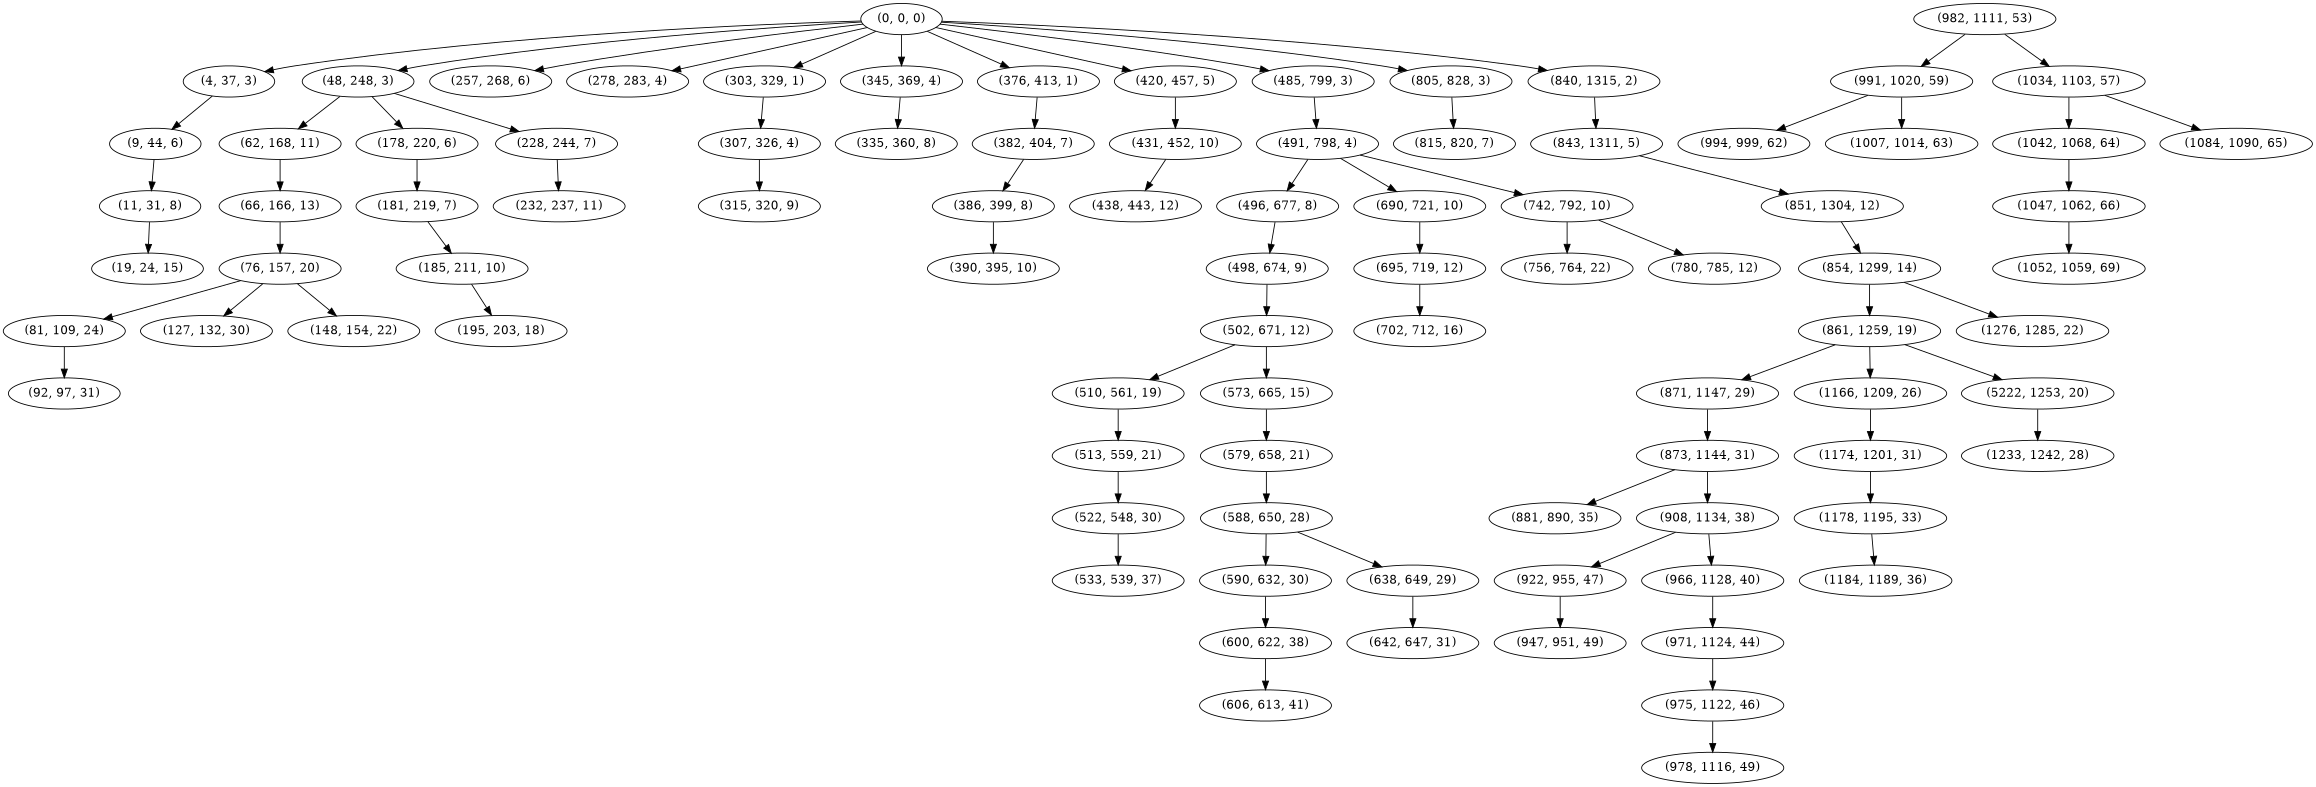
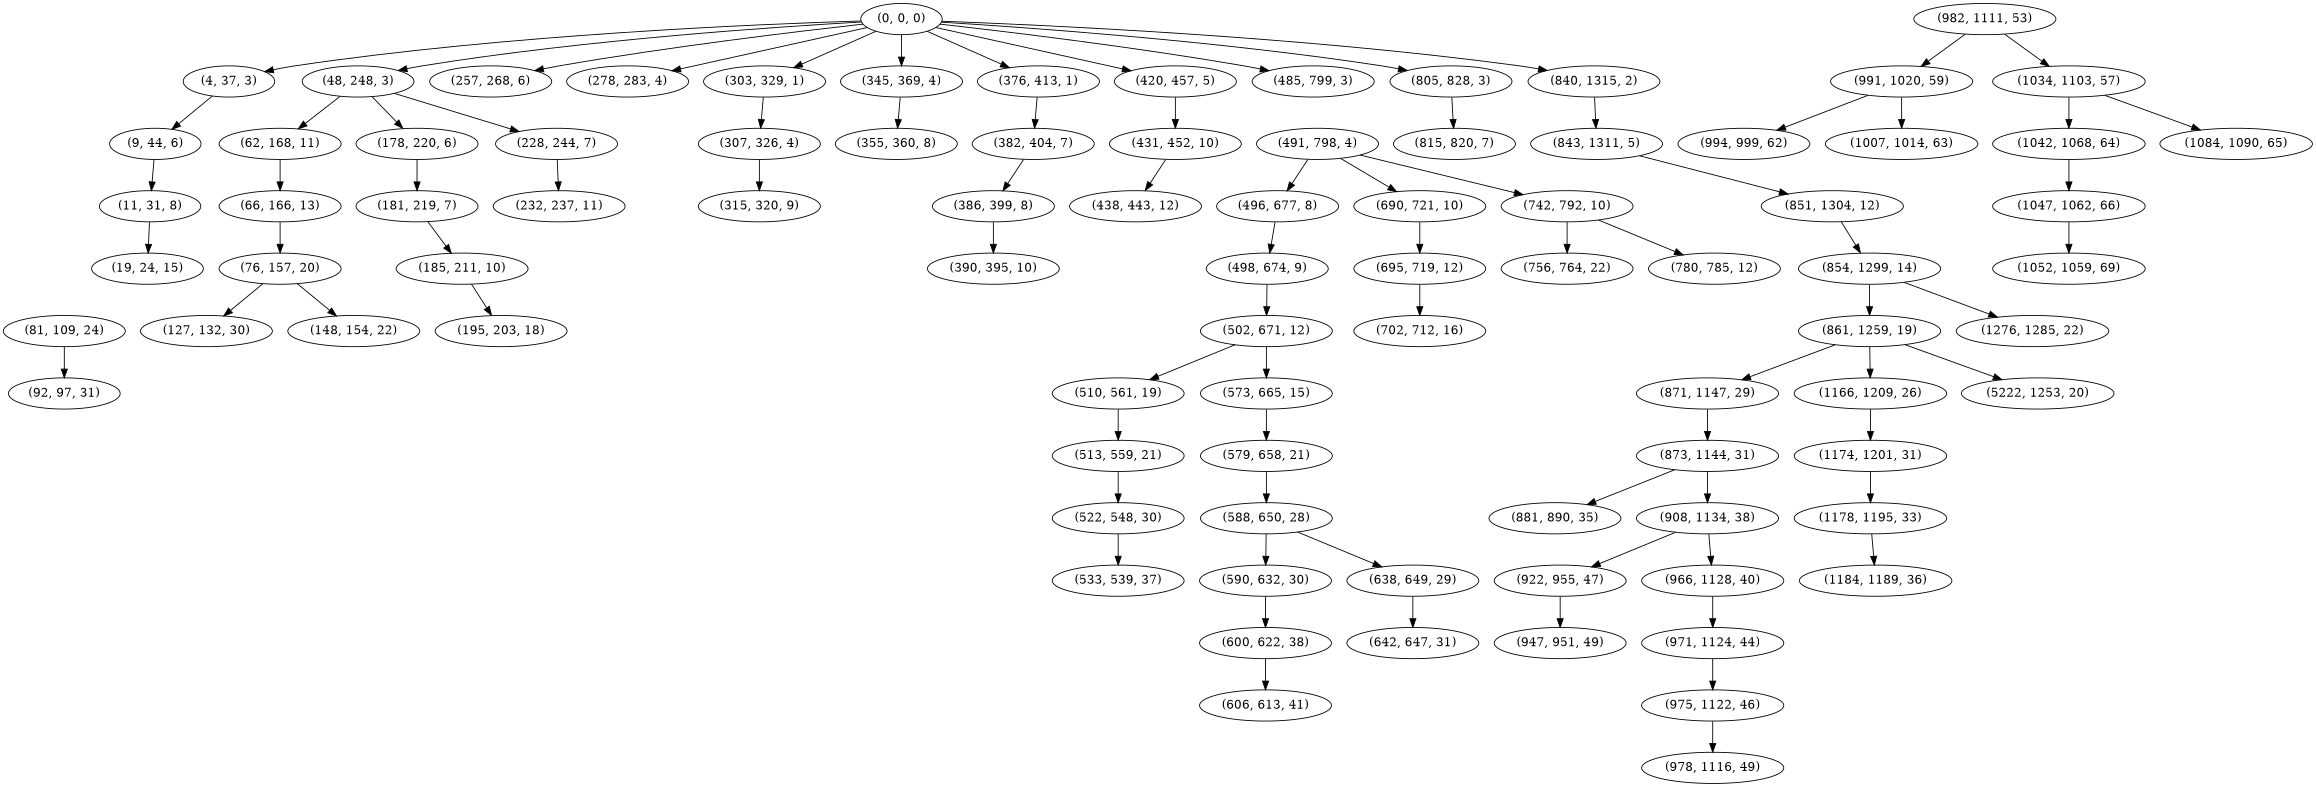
edge "(485, 799, 3)" -> "(491, 798, 4)": removed
node "(335, 360, 8)": label "(335, 360, 8)" -> "(355, 360, 8)"
edge "(76, 157, 20)" -> "(81, 109, 24)": removed
node "(1233, 1242, 28)": removed
